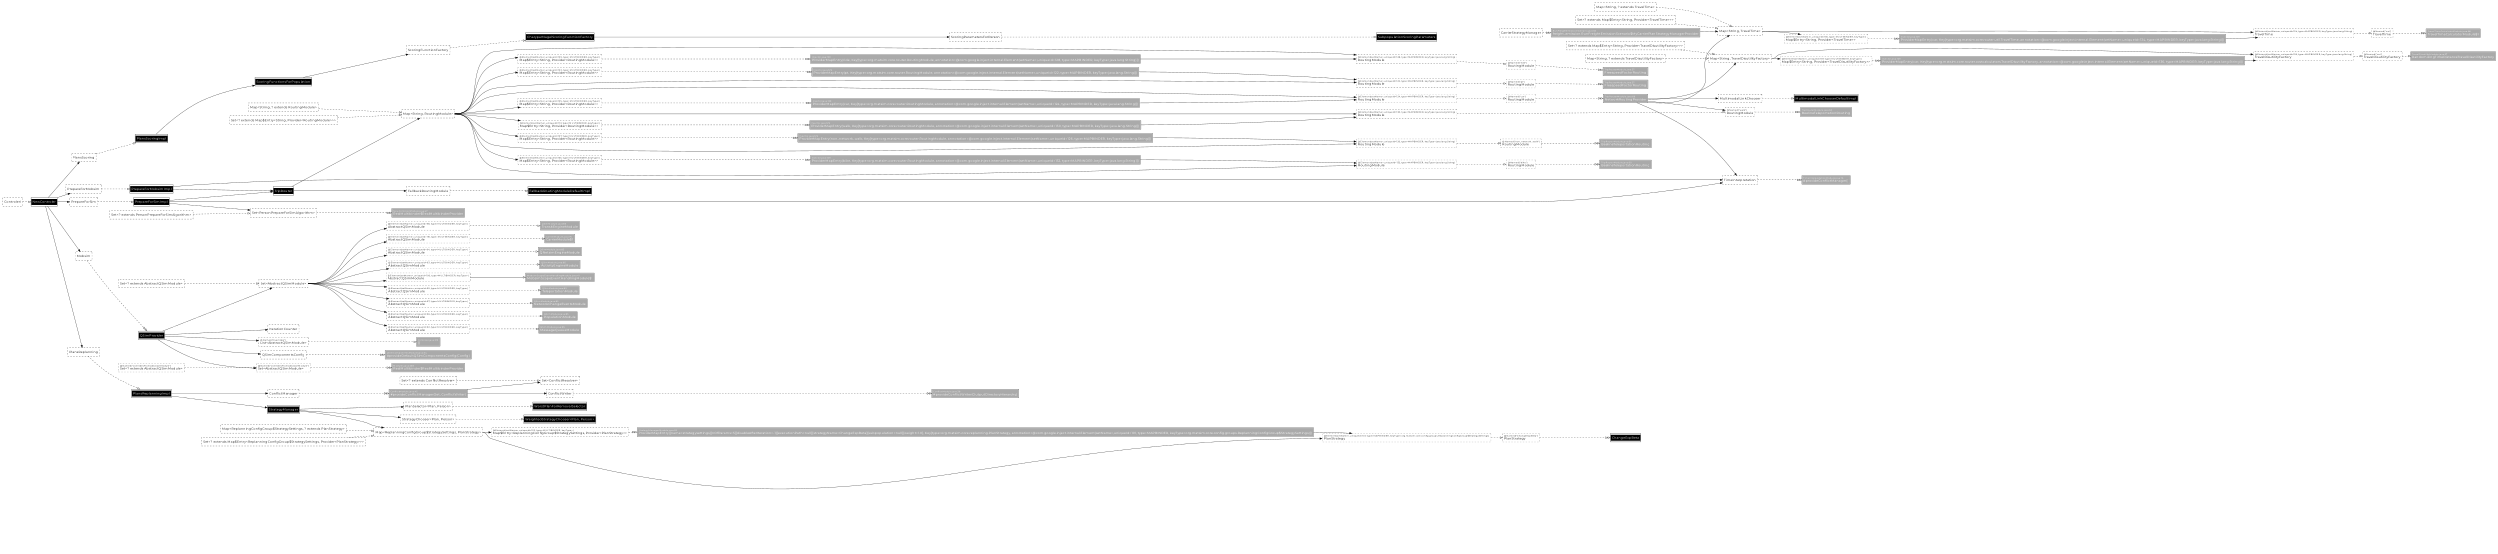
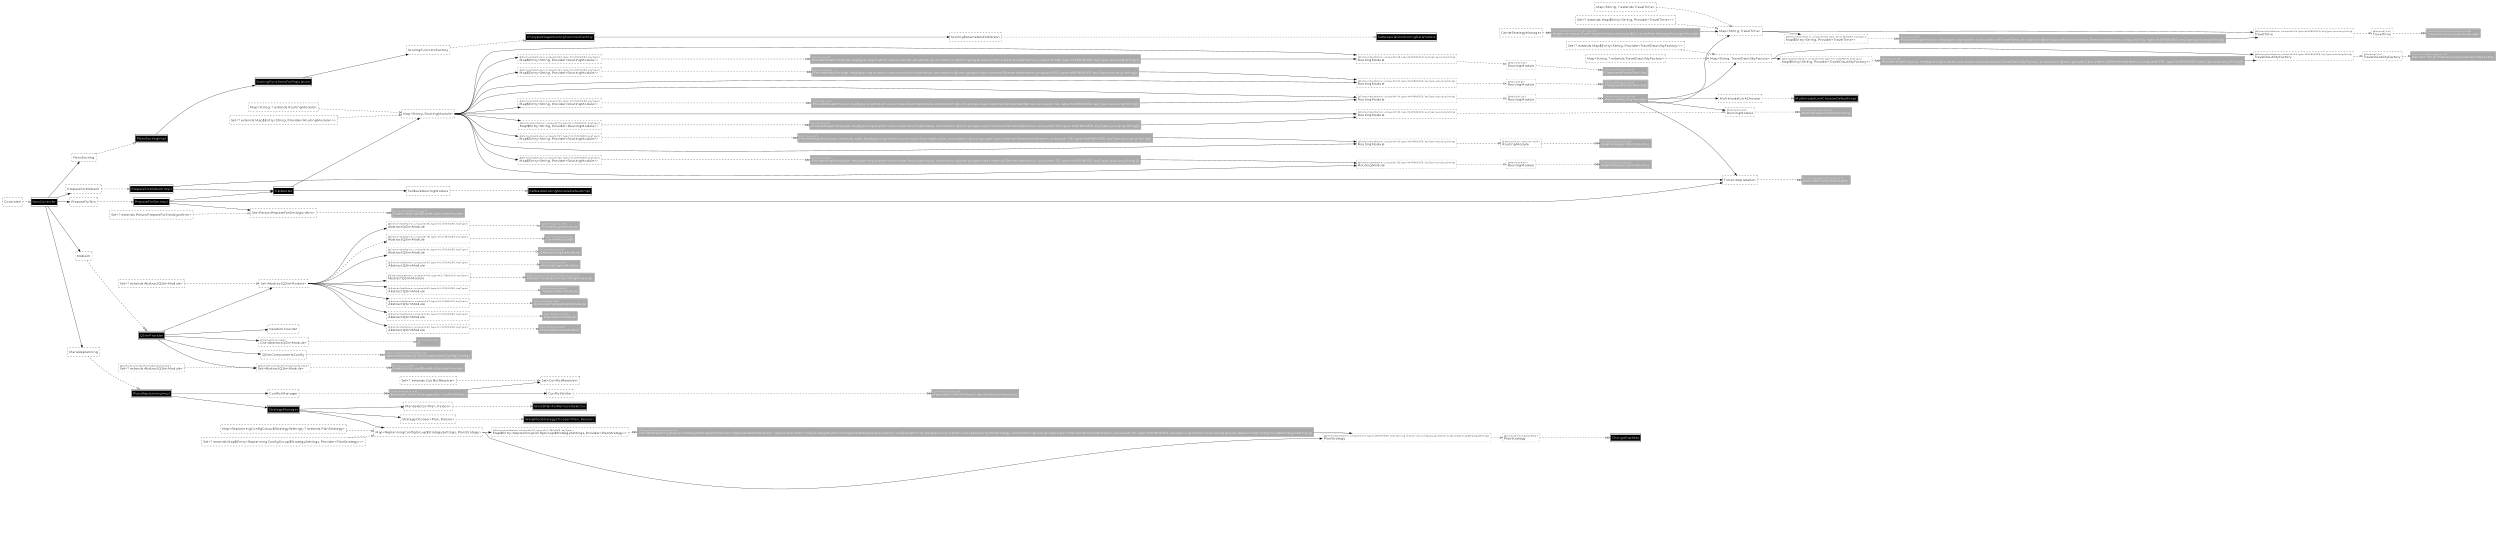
edge "Set<AbstractQSimModule>" -> "@Element(setName=,uniqueId=116, type=MULTIBINDER, keyType=)": style solid -> dashed
edge "Set<AbstractQSimModule>" -> "@Element(setName=,uniqueId=93, type=MULTIBINDER, keyType=)": removed
edge "@Element(setName=,uniqueId=100, type=MULTIBINDER, keyType=)" -> "MobsimScopeEventHandlingModule.java:41": style solid -> dashed
